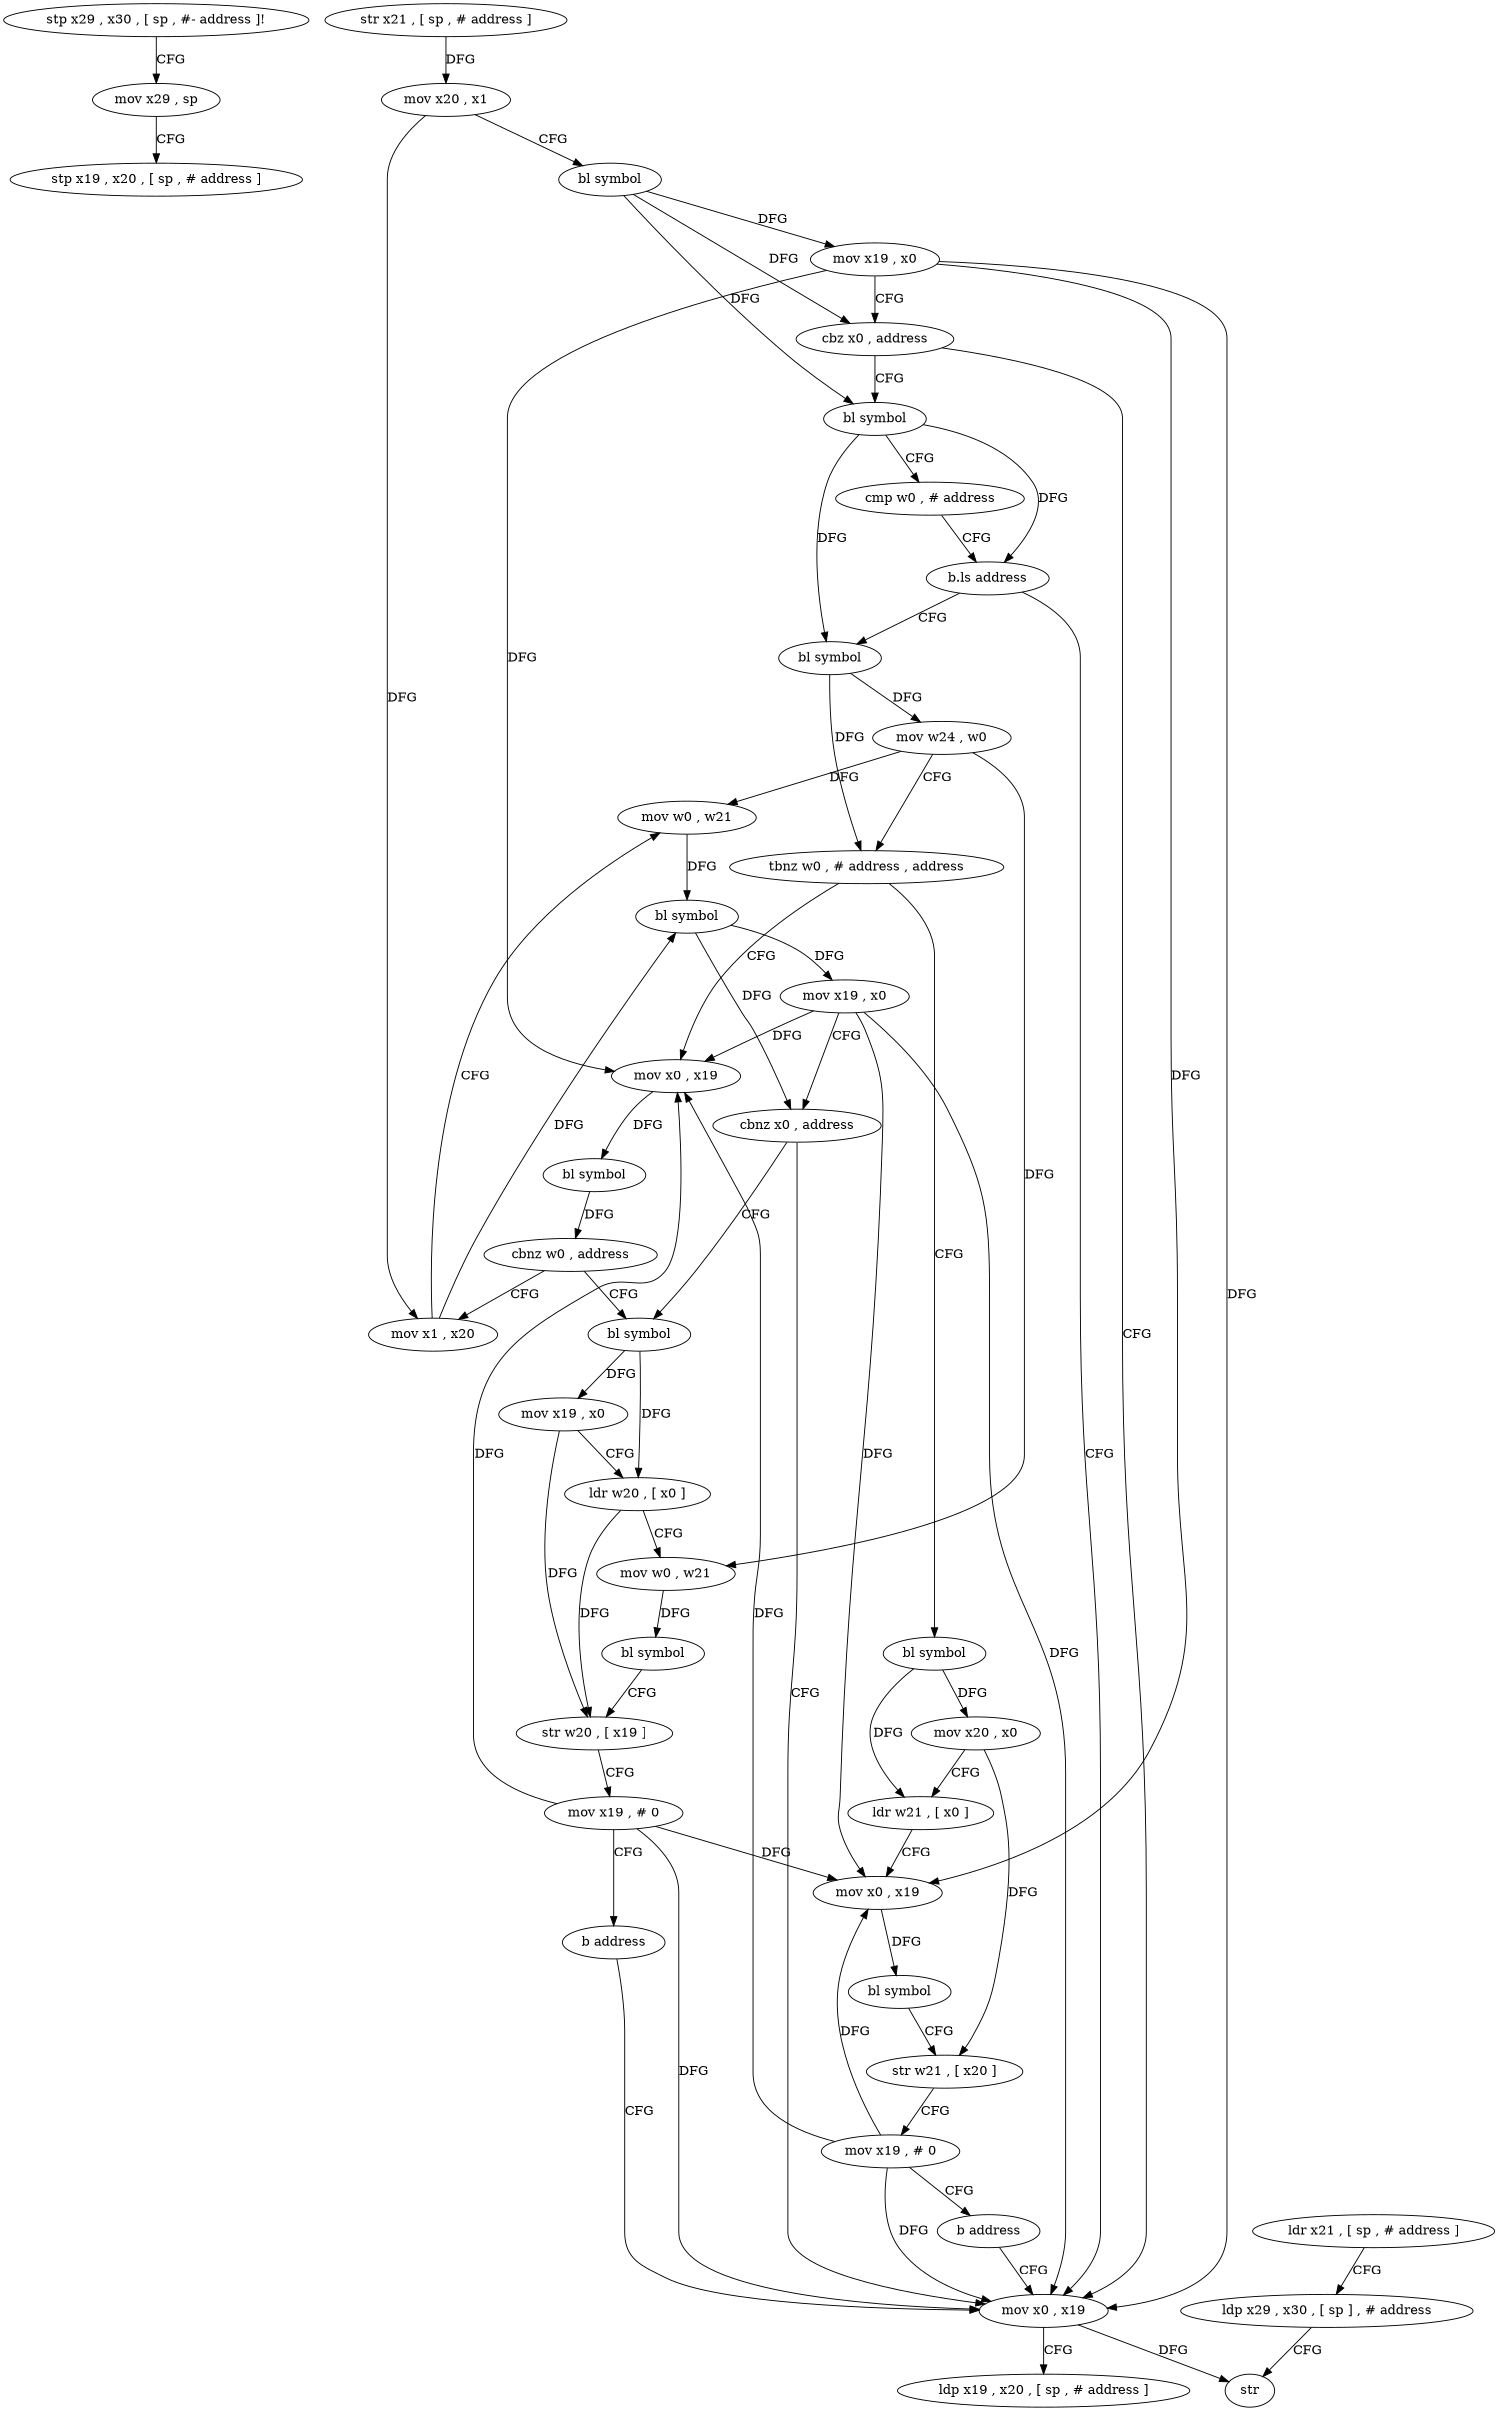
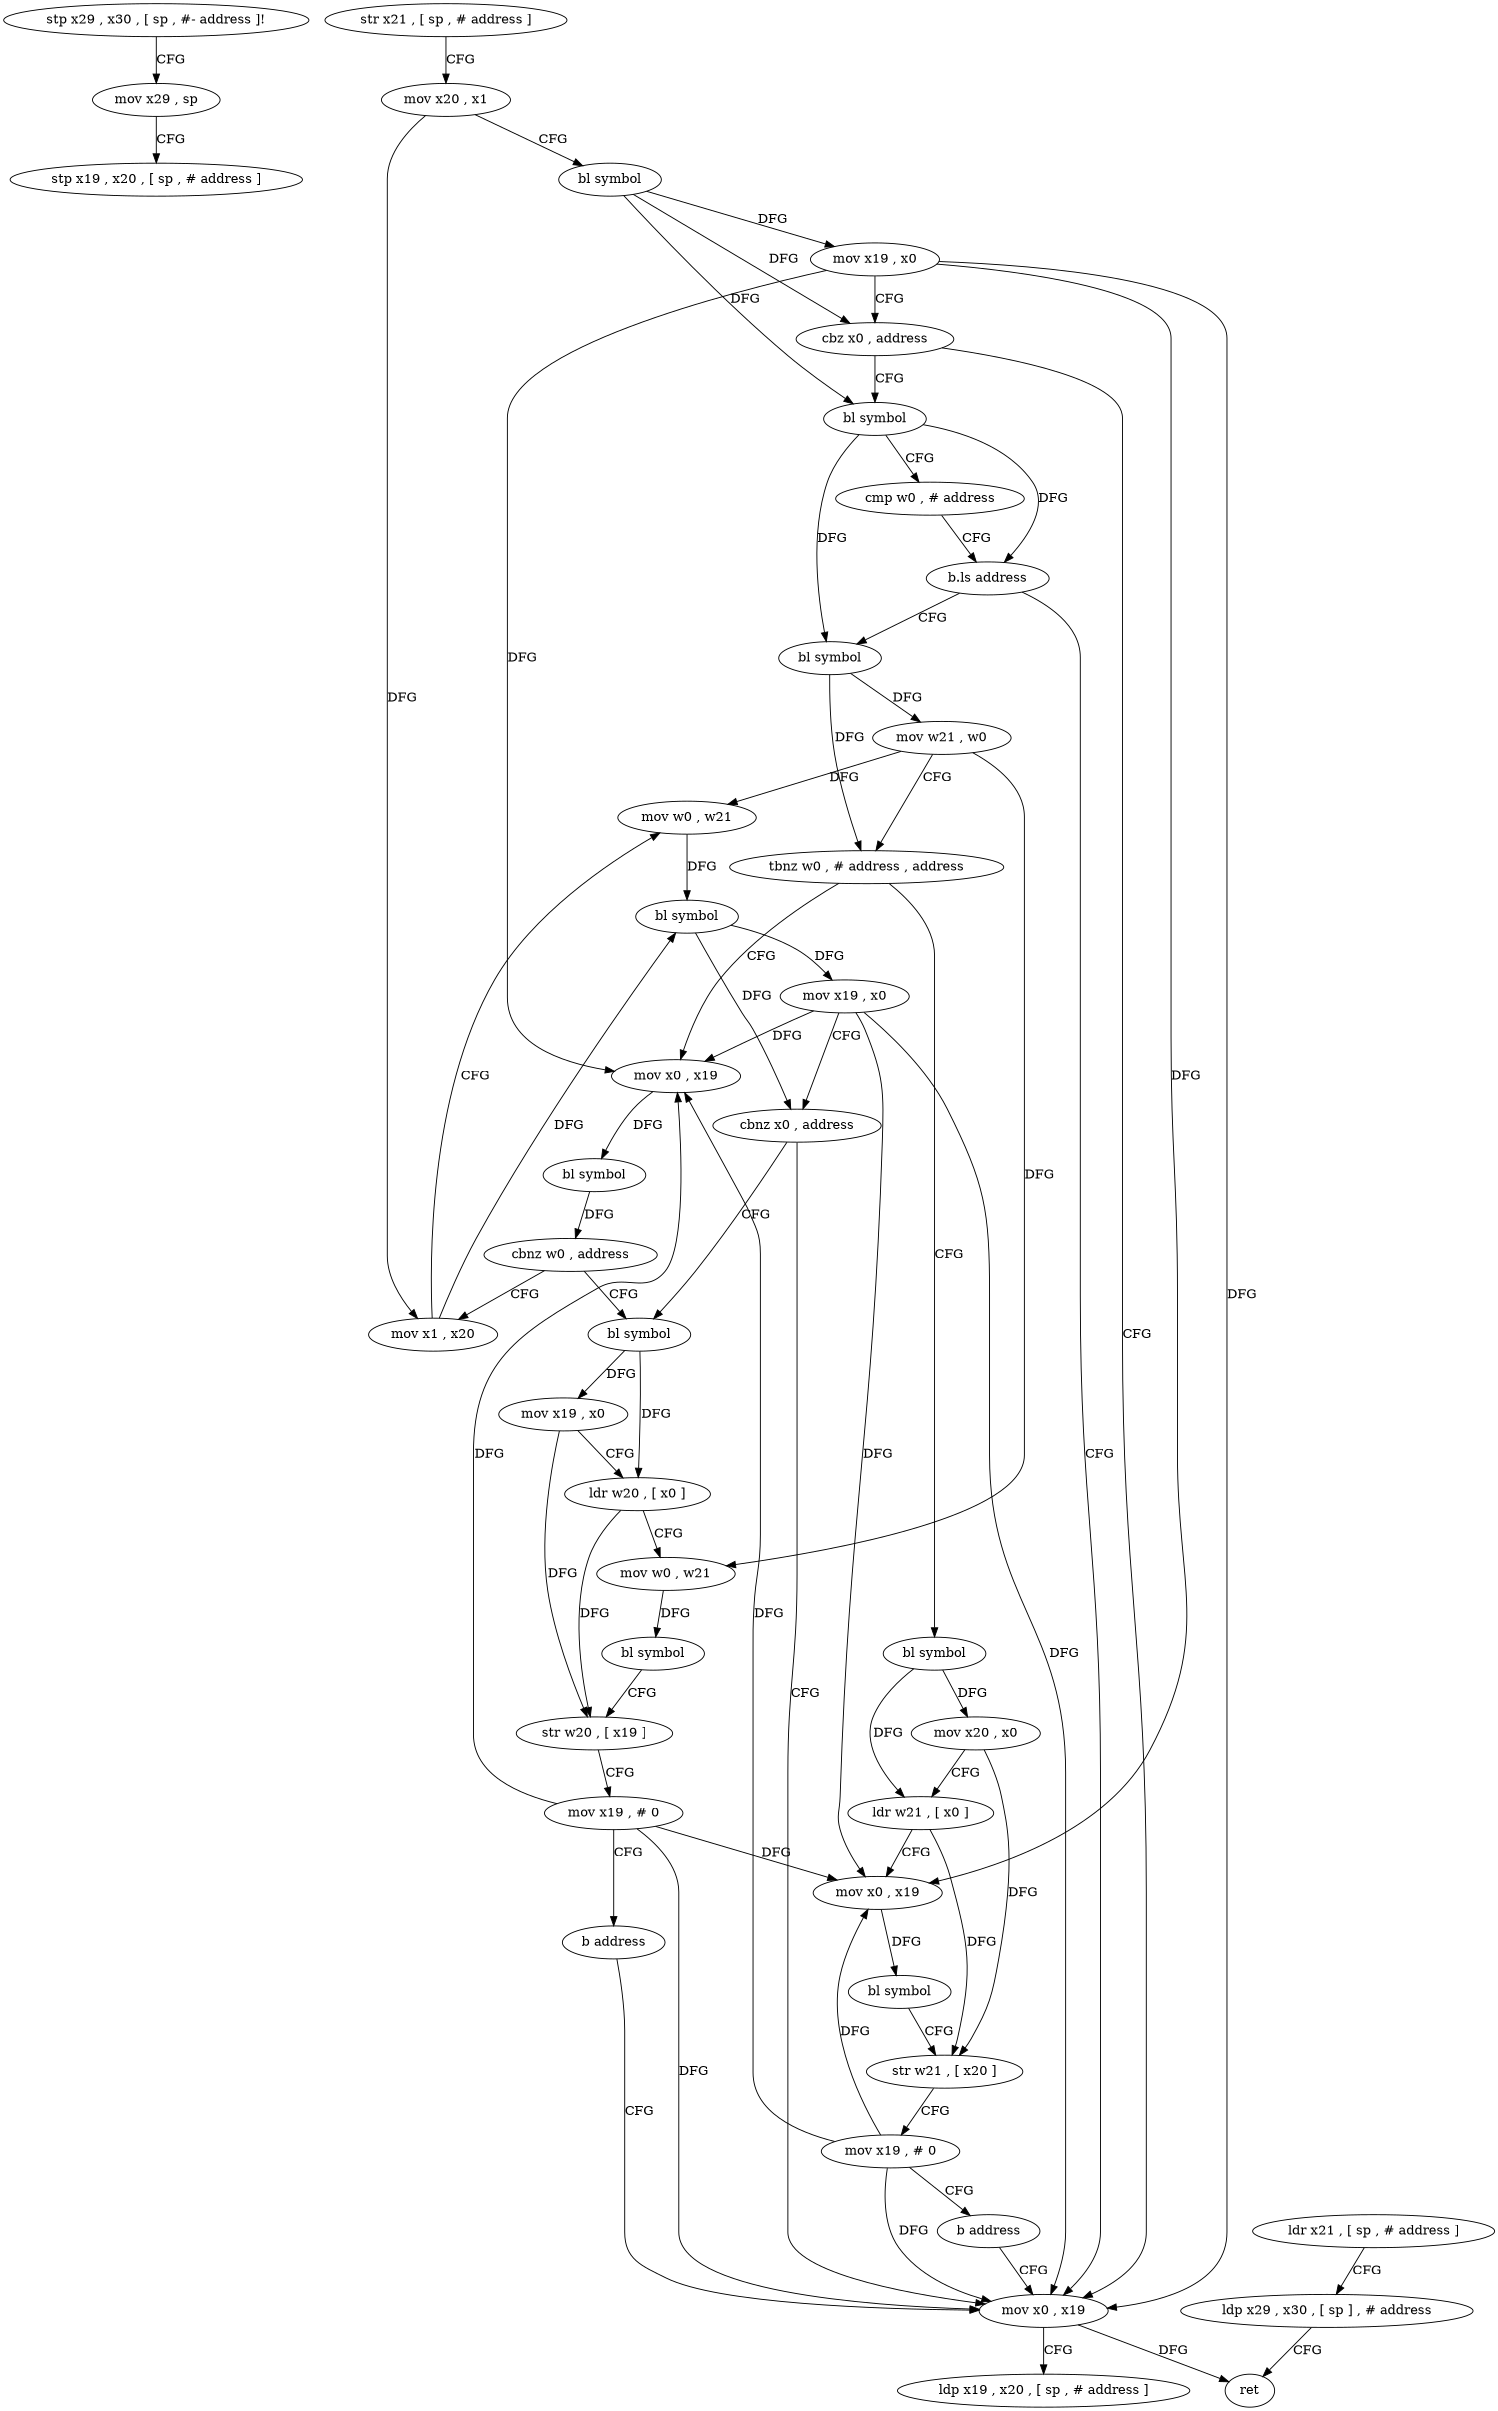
edge "str x21 , [ sp , # address ]" -> "mov x20 , x1": label "DFG" -> "CFG"
node "mov w24 , w0": label "mov w24 , w0" -> "mov w21 , w0"
edge "ldr w21 , [ x0 ]" -> "str w21 , [ x20 ]": added, label "DFG"
node "str": label "str" -> "ret"
